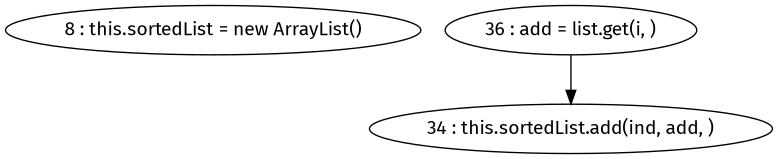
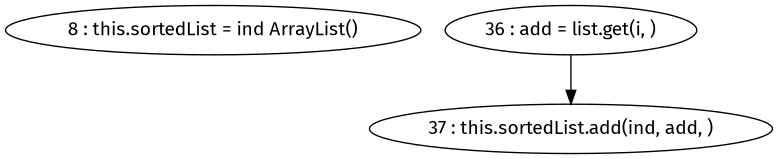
node "8 : this.sortedList = new ArrayList()": label "8 : this.sortedList = new ArrayList()" -> "8 : this.sortedList = ind ArrayList()"
node "34 : this.sortedList.add(ind, add, )": label "34 : this.sortedList.add(ind, add, )" -> "37 : this.sortedList.add(ind, add, )"
